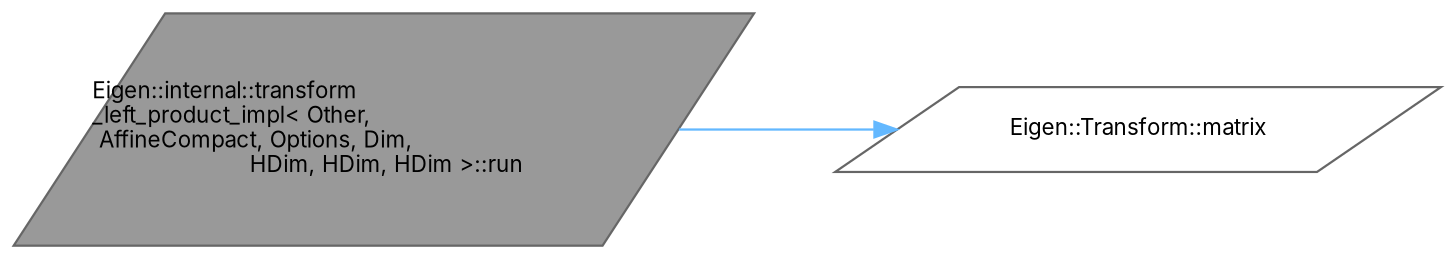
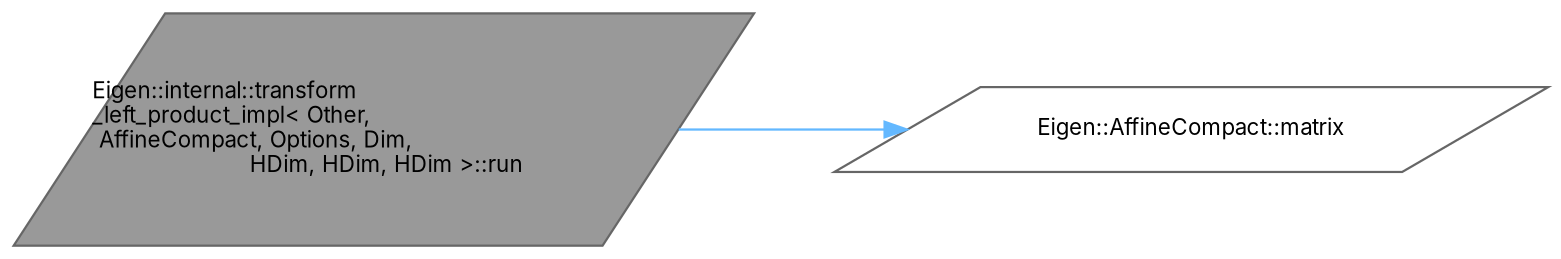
node "Eigen::Transform::matrix": label "Eigen::Transform::matrix" -> "Eigen::AffineCompact::matrix"
